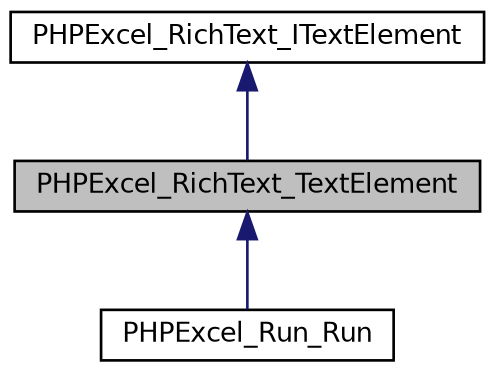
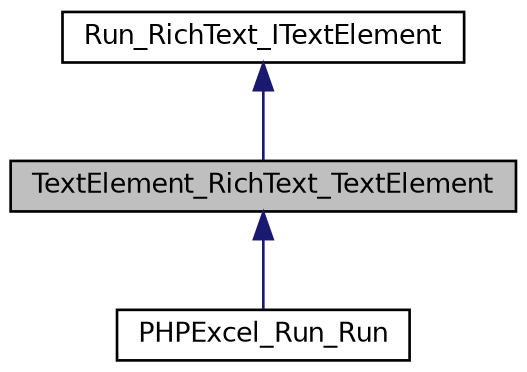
node "PHPExcel_RichText_ITextElement": label "PHPExcel_RichText_ITextElement" -> "Run_RichText_ITextElement"
node "PHPExcel_RichText_TextElement": label "PHPExcel_RichText_TextElement" -> "TextElement_RichText_TextElement"
